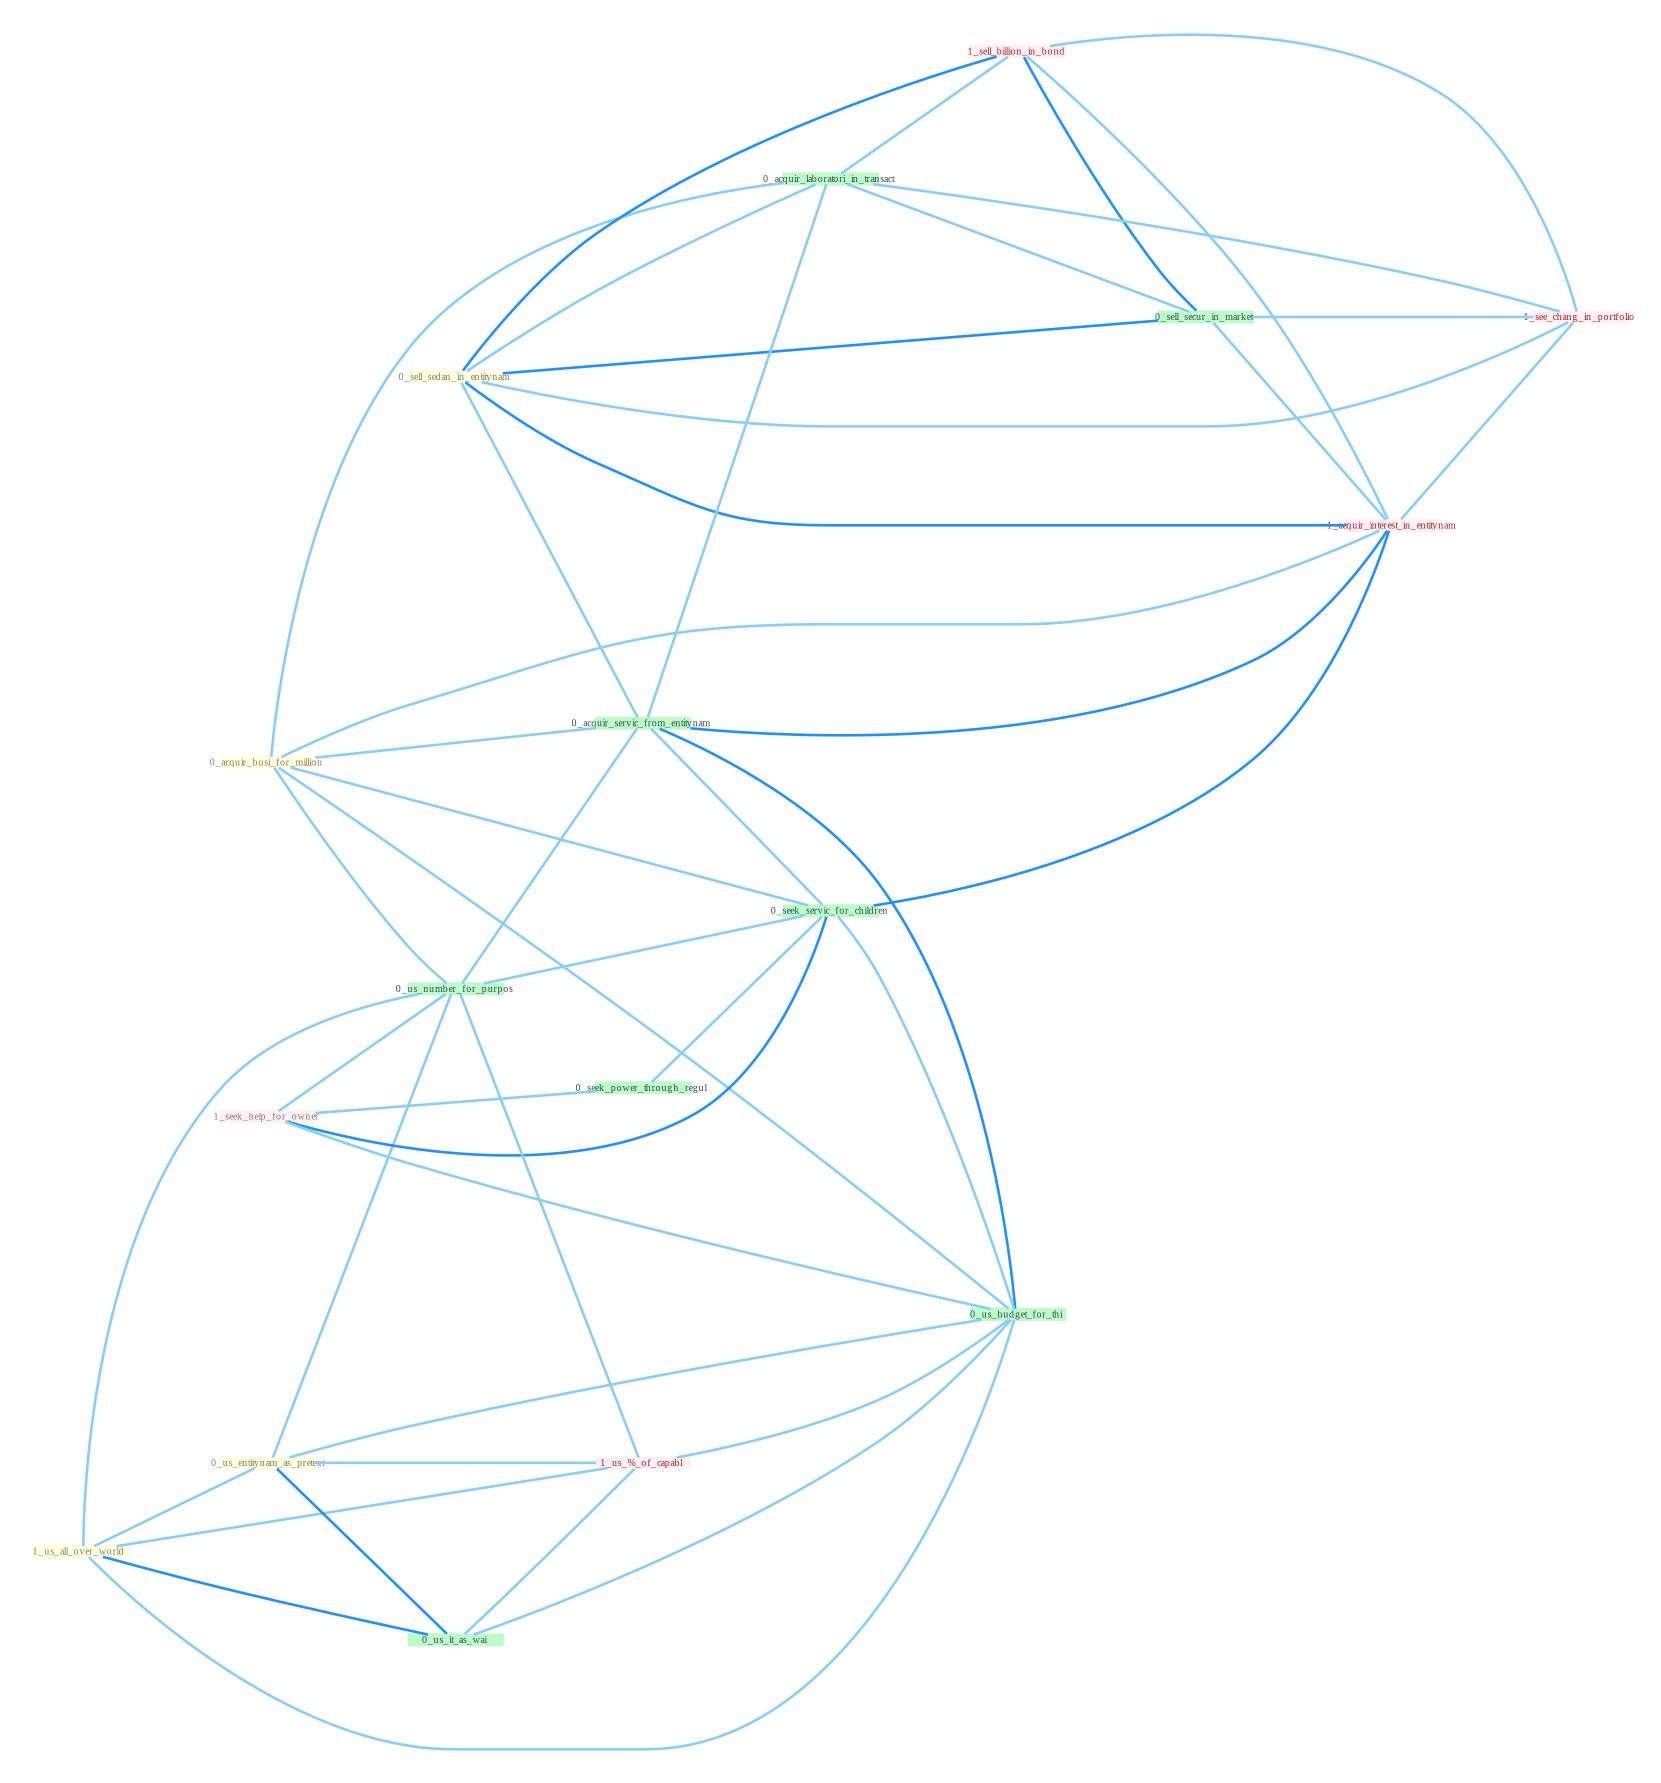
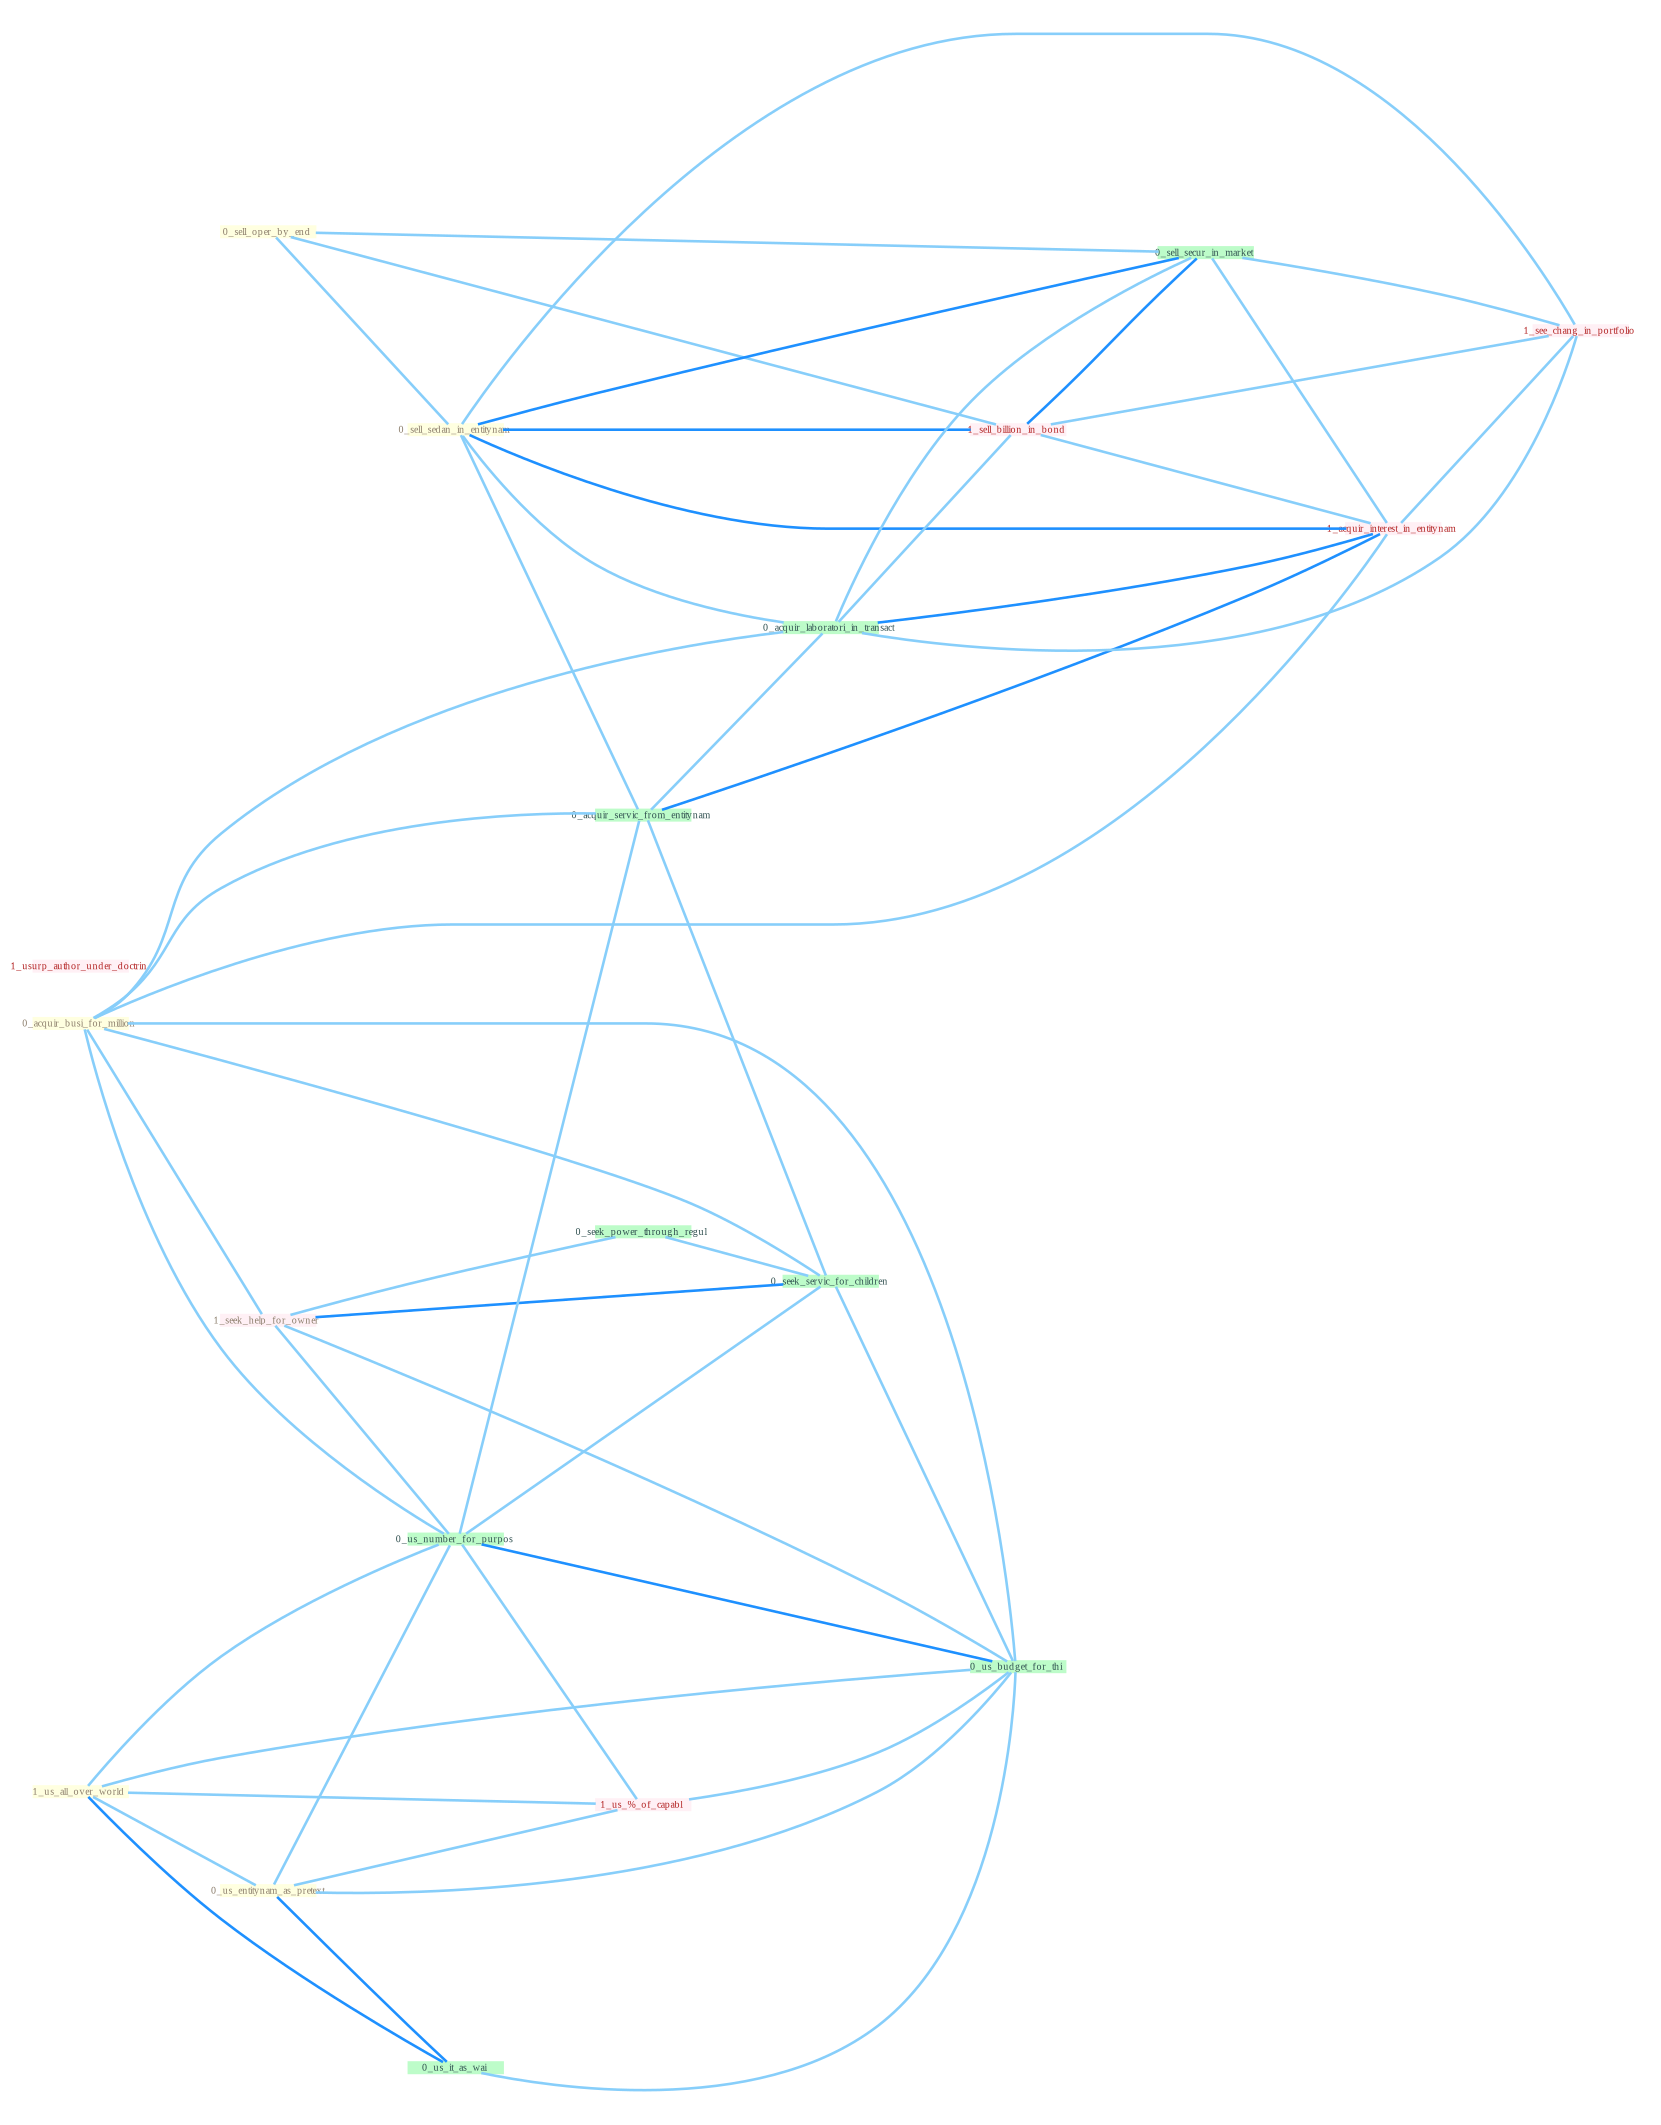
node "0_sell_oper_by_end": added
edge "1_acquir_interest_in_entitynam" -- "0_seek_servic_for_children": now "1_acquir_interest_in_entitynam" -- "0_acquir_laboratori_in_transact"
edge "0_acquir_servic_from_entitynam" -- "0_us_budget_for_thi": now "0_us_number_for_purpos" -- "0_us_budget_for_thi"
node "1_usurp_author_under_doctrin": added
edge "0_acquir_busi_for_million" -- "1_seek_help_for_owner": added
edge "1_us_%_of_capabl" -- "0_us_it_as_wai": removed
